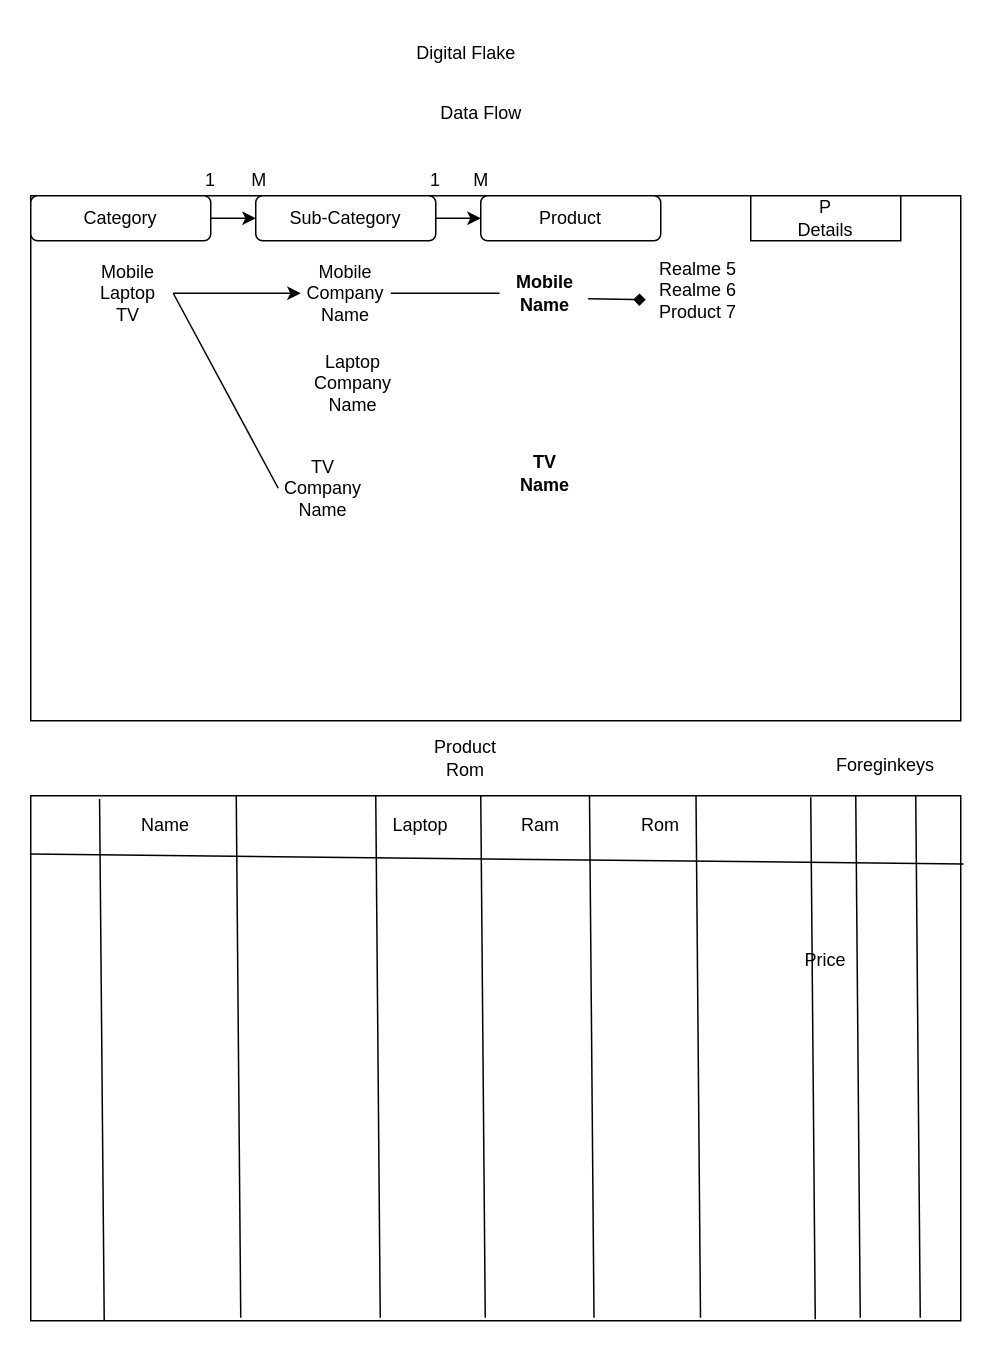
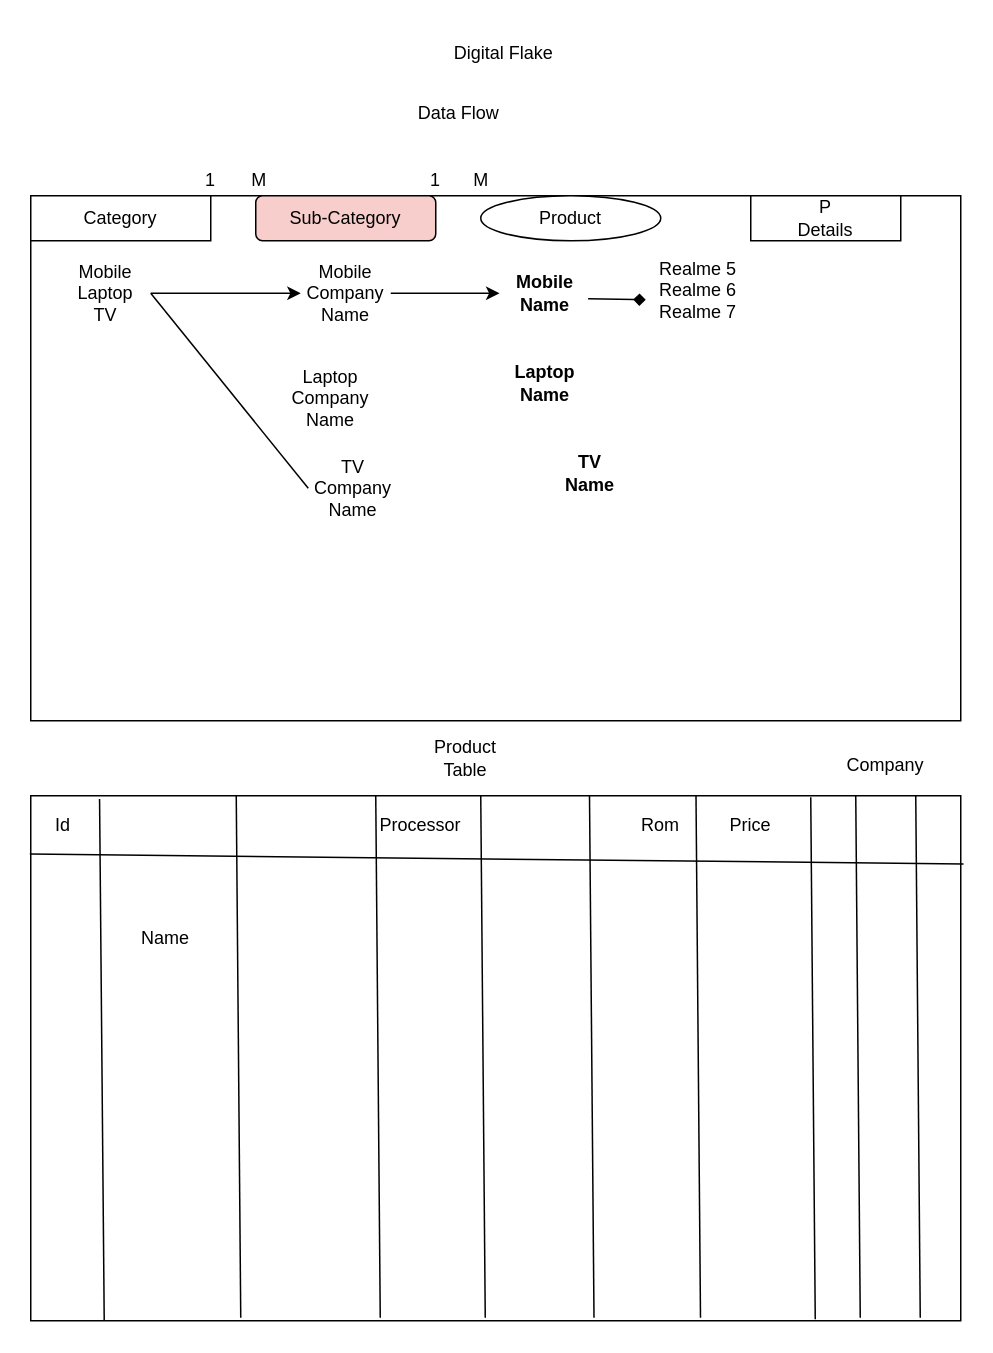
node "Digital Flake": moved (466, 53) -> (503, 53)
node "Data Flow": moved (481, 113) -> (458, 113)
node "Category": shape rounded rectangle -> rectangle
edge "Category" -> "Sub-Category": removed
node "Sub-Category": fillcolor #ffffff -> #f8cecc
edge "Sub-Category" -> "Product": removed
node "Product": shape rounded rectangle -> ellipse
node "Mobile Laptop TV": moved (128, 293) -> (106, 293)
edge "Mobile Company Name" -- "Mobile Name": arrowhead none -> classic
node "Realme 5 Realme 6 Product 7": label "Realme 5 Realme 6 Product 7" -> "Realme 5 Realme 6 Realme 7"
node "Laptop Company Name": moved (353, 383) -> (331, 398)
node "Laptop Name": added
node "TV Name": moved (545, 473) -> (590, 473)
node "TV Company Name": moved (323, 488) -> (353, 488)
node "Product Rom": label "Product Rom" -> "Product Table"
node "Foreginkeys": label "Foreginkeys" -> "Company"
node "Id": added
node "Name": moved (166, 826) -> (166, 938)
node "Laptop": label "Laptop" -> "Processor"
node "Ram": removed
node "Price": moved (826, 961) -> (751, 826)
